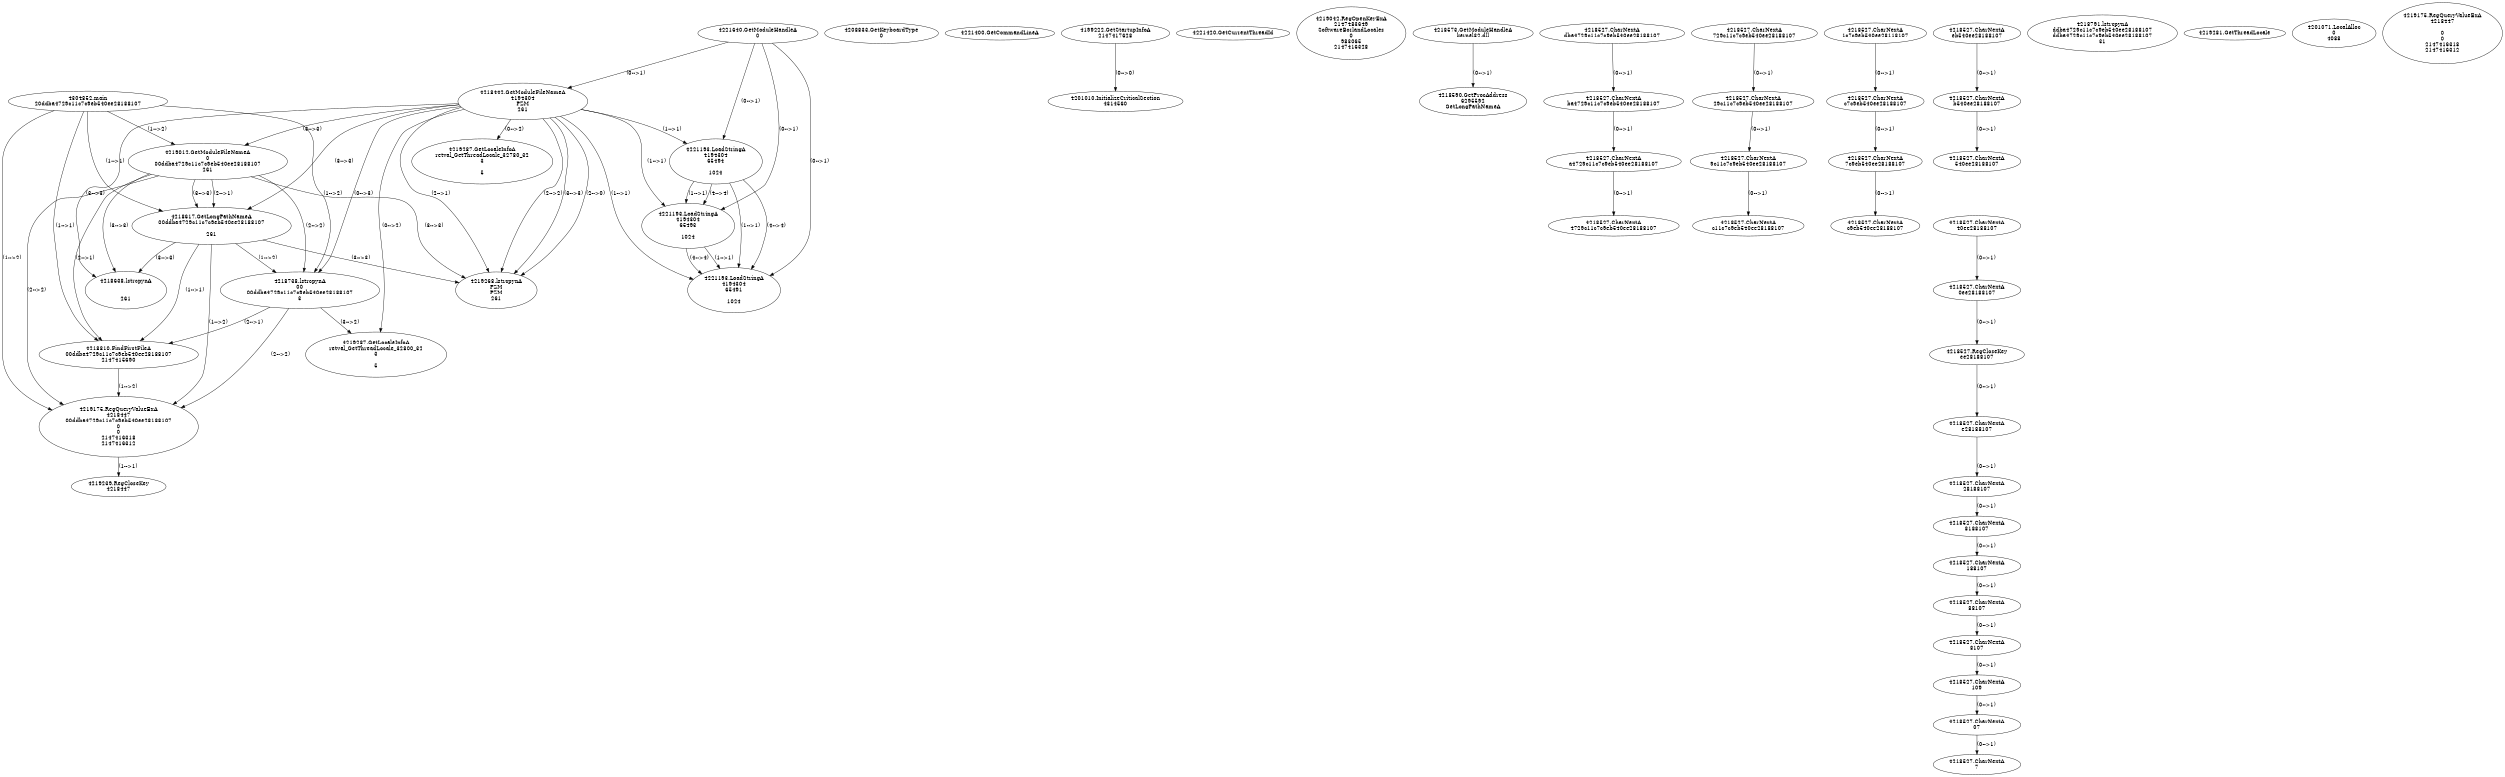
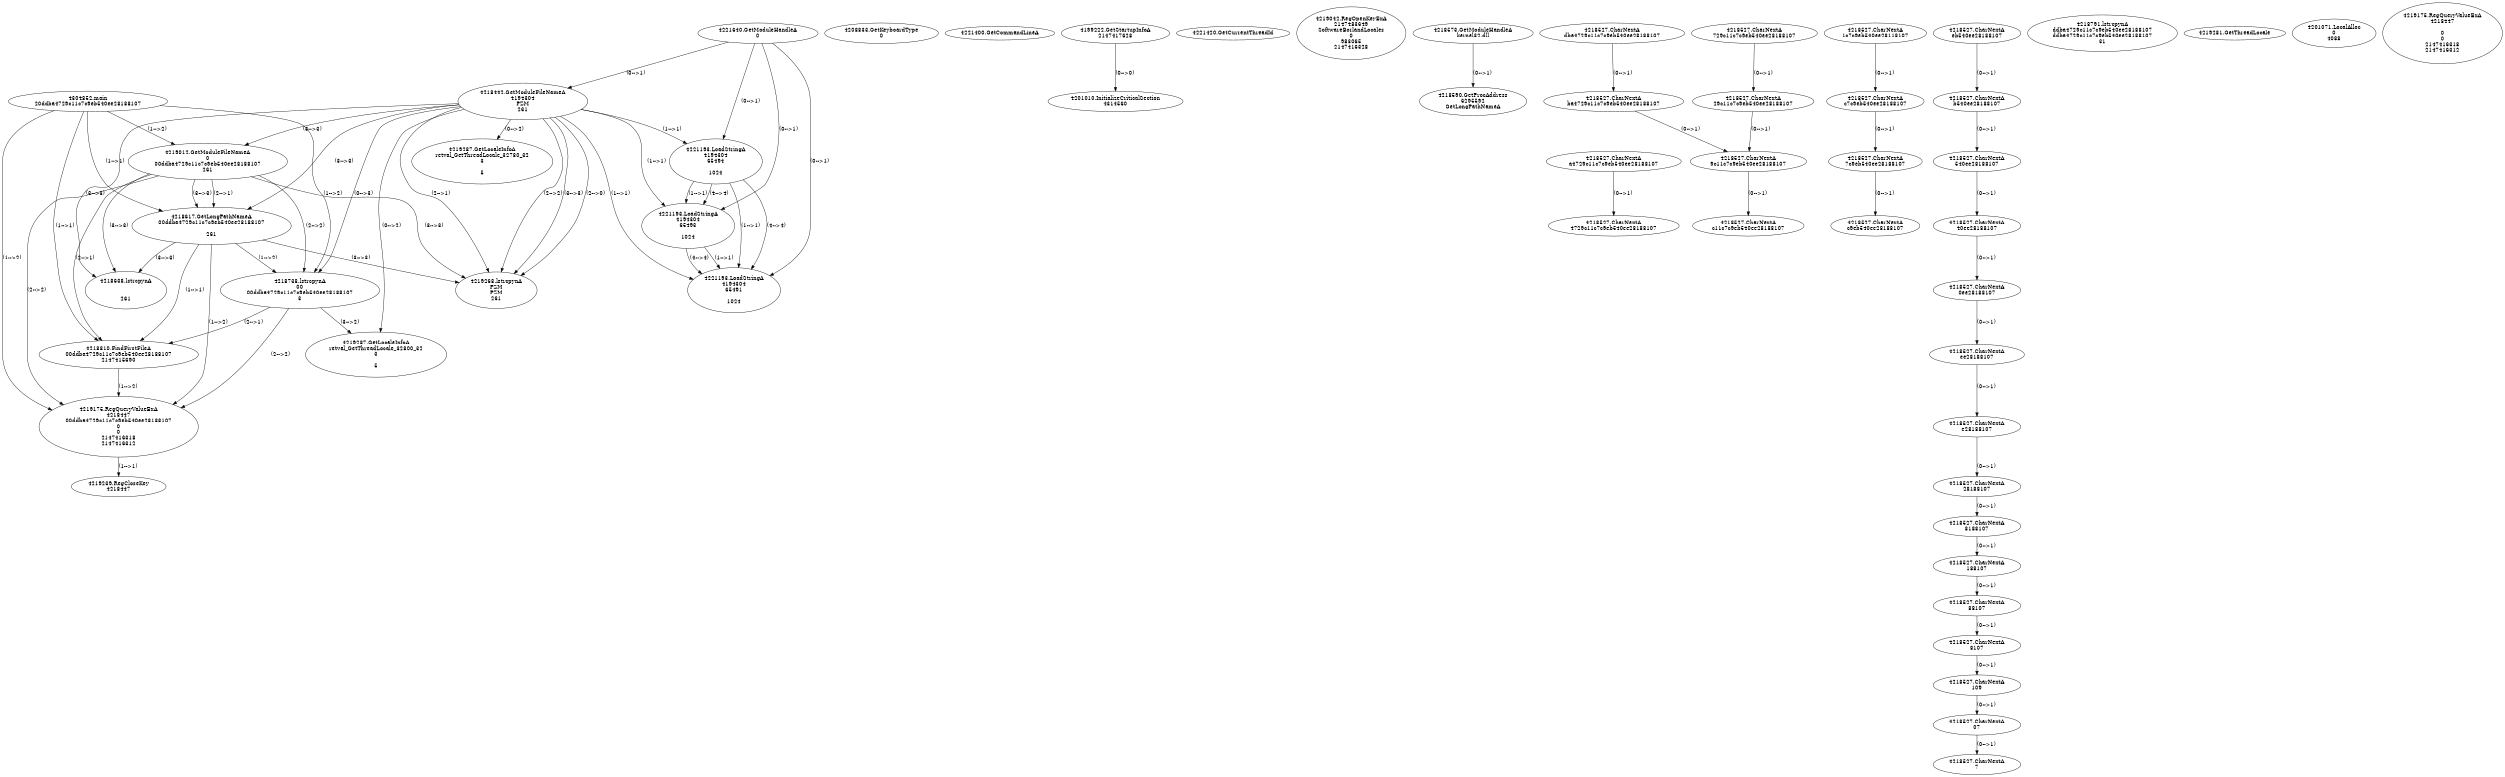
edge "4218527.CharNextA ba4729c11c7c9eb540ee28188107" -> "4218527.CharNextA a4729c11c7c9eb540ee28188107": now "4218527.CharNextA ba4729c11c7c9eb540ee28188107" -> "4218527.CharNextA 9c11c7c9eb540ee28188107"
edge "4218527.CharNextA 540ee28188107" -> "4218527.CharNextA 40ee28188107": added, label "(0-->1)"
node "4218527.RegCloseKey ee28188107": label "4218527.RegCloseKey ee28188107" -> "4218527.CharNextA ee28188107"
